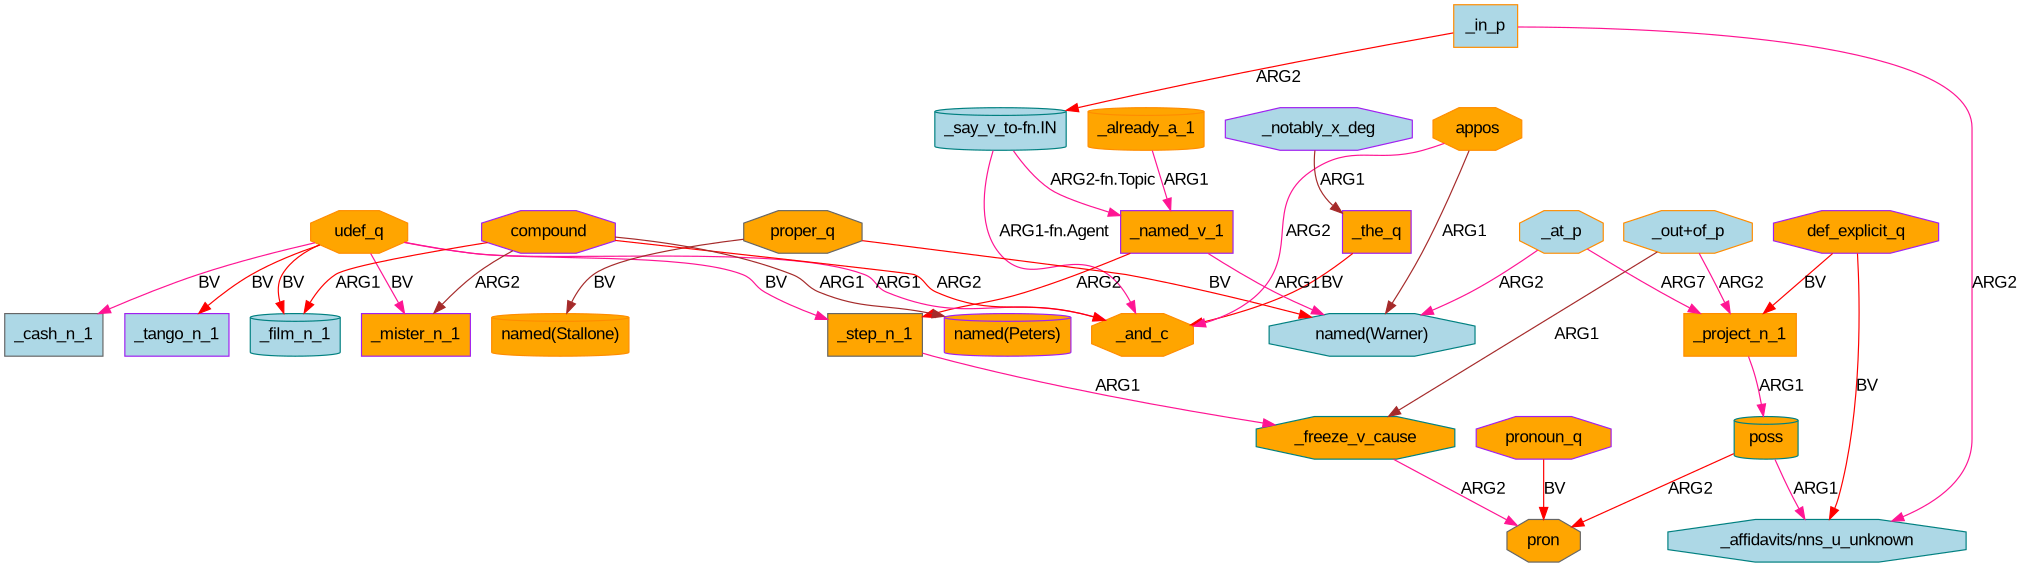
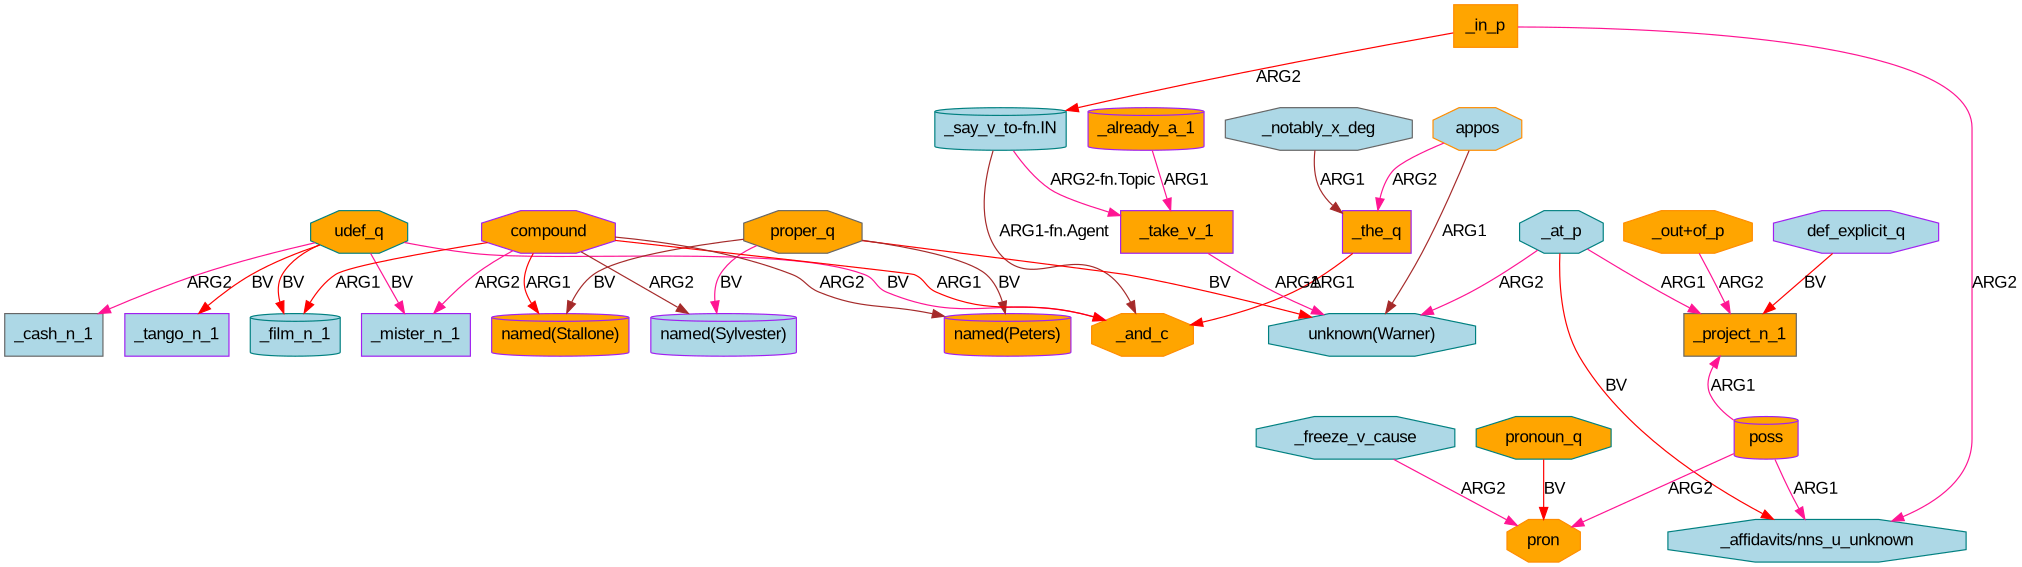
node "_in_p": fillcolor lightblue -> orange
node "_already_a_1": color darkorange -> purple
node "_notably_x_deg": color purple -> gray40
node "appos": fillcolor orange -> lightblue
edge "appos" -> "_and_c": now "appos" -> "_the_q"
node "udef_q": color darkorange -> teal
node "_named_v_1": label "_named_v_1" -> "_take_v_1"
node "_at_p": color darkorange -> teal
node "_out+of_p": fillcolor lightblue -> orange
node "def_explicit_q": fillcolor orange -> lightblue
edge "proper_q" -> "named(Peters)": added, label "BV"
edge "_say_v_to-fn.IN" -> "_and_c": color deeppink -> brown
edge "compound" -> "_mister_n_1": color brown -> deeppink
edge "compound" -> "named(Stallone)": added, label "ARG1"
edge "udef_q" -> "_cash_n_1": label "BV" -> "ARG2"
edge "compound" -> "named(Peters)": label "ARG1" -> "ARG2"
edge "udef_q" -> "_and_c": label "ARG1" -> "BV"
edge "compound" -> "_and_c": label "ARG2" -> "ARG1"
edge "_the_q" -> "_and_c": label "BV" -> "ARG1"
edge "_at_p" -> "_project_n_1": label "ARG7" -> "ARG1"
edge "_out+of_p" -> "_freeze_v_cause": removed, label "ARG1"
node "_mister_n_1": fillcolor orange -> lightblue
node "named(Stallone)": color darkorange -> purple
node "named(Sylvester)": added
node "_step_n_1": removed
node "named(Warner)": label "named(Warner)" -> "unknown(Warner)"
node "_project_n_1": color darkorange -> gray40
edge "_project_n_1" -> "poss": reversed
edge "def_explicit_q" -> "_affidavits/nns_u_unknown": now "_at_p" -> "_affidavits/nns_u_unknown"
node "_freeze_v_cause": fillcolor orange -> lightblue
node "pronoun_q": color purple -> teal
node "poss": color teal -> purple
edge "poss" -> "pron": color red -> deeppink
node "pron": color gray40 -> darkorange
